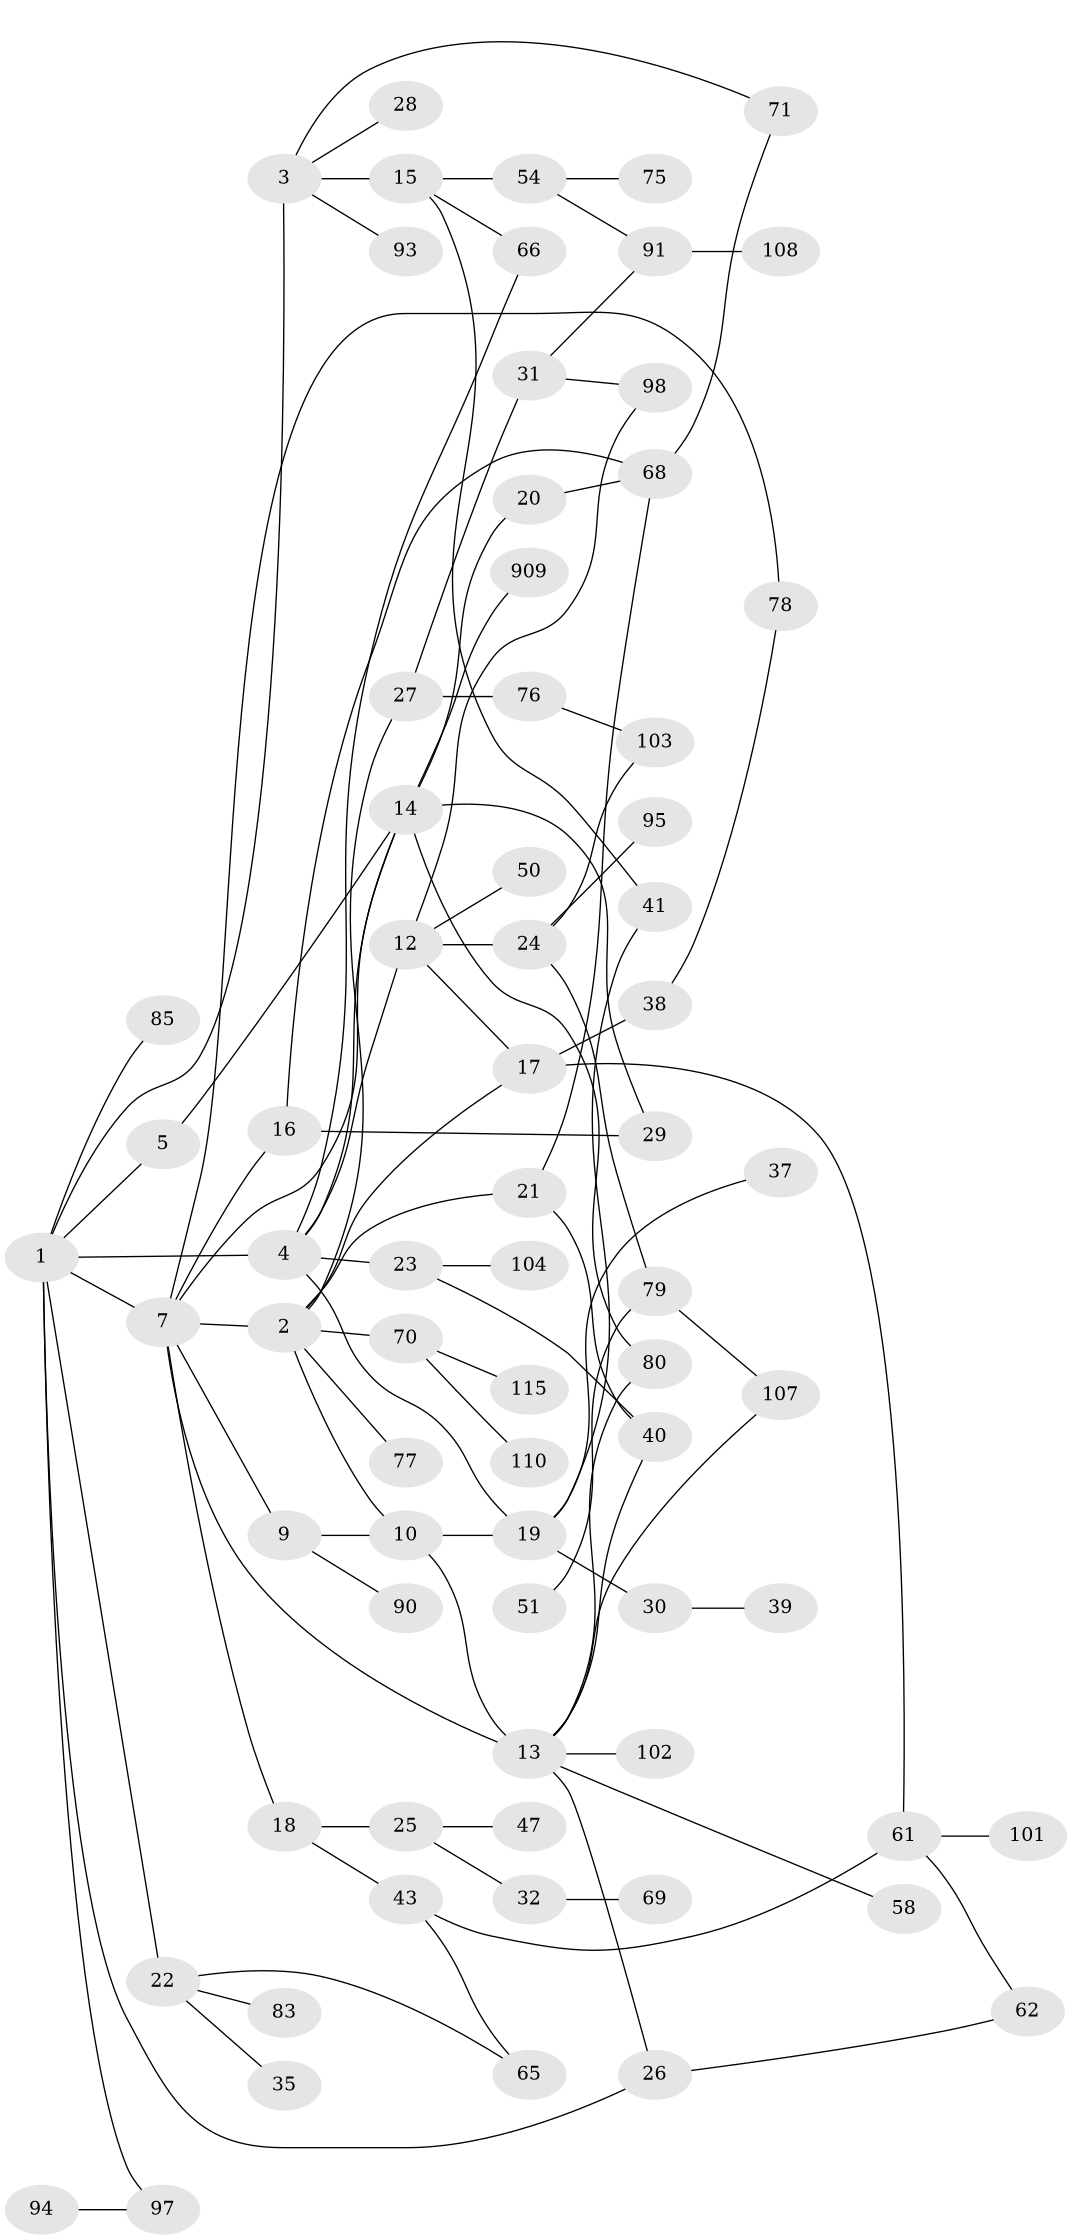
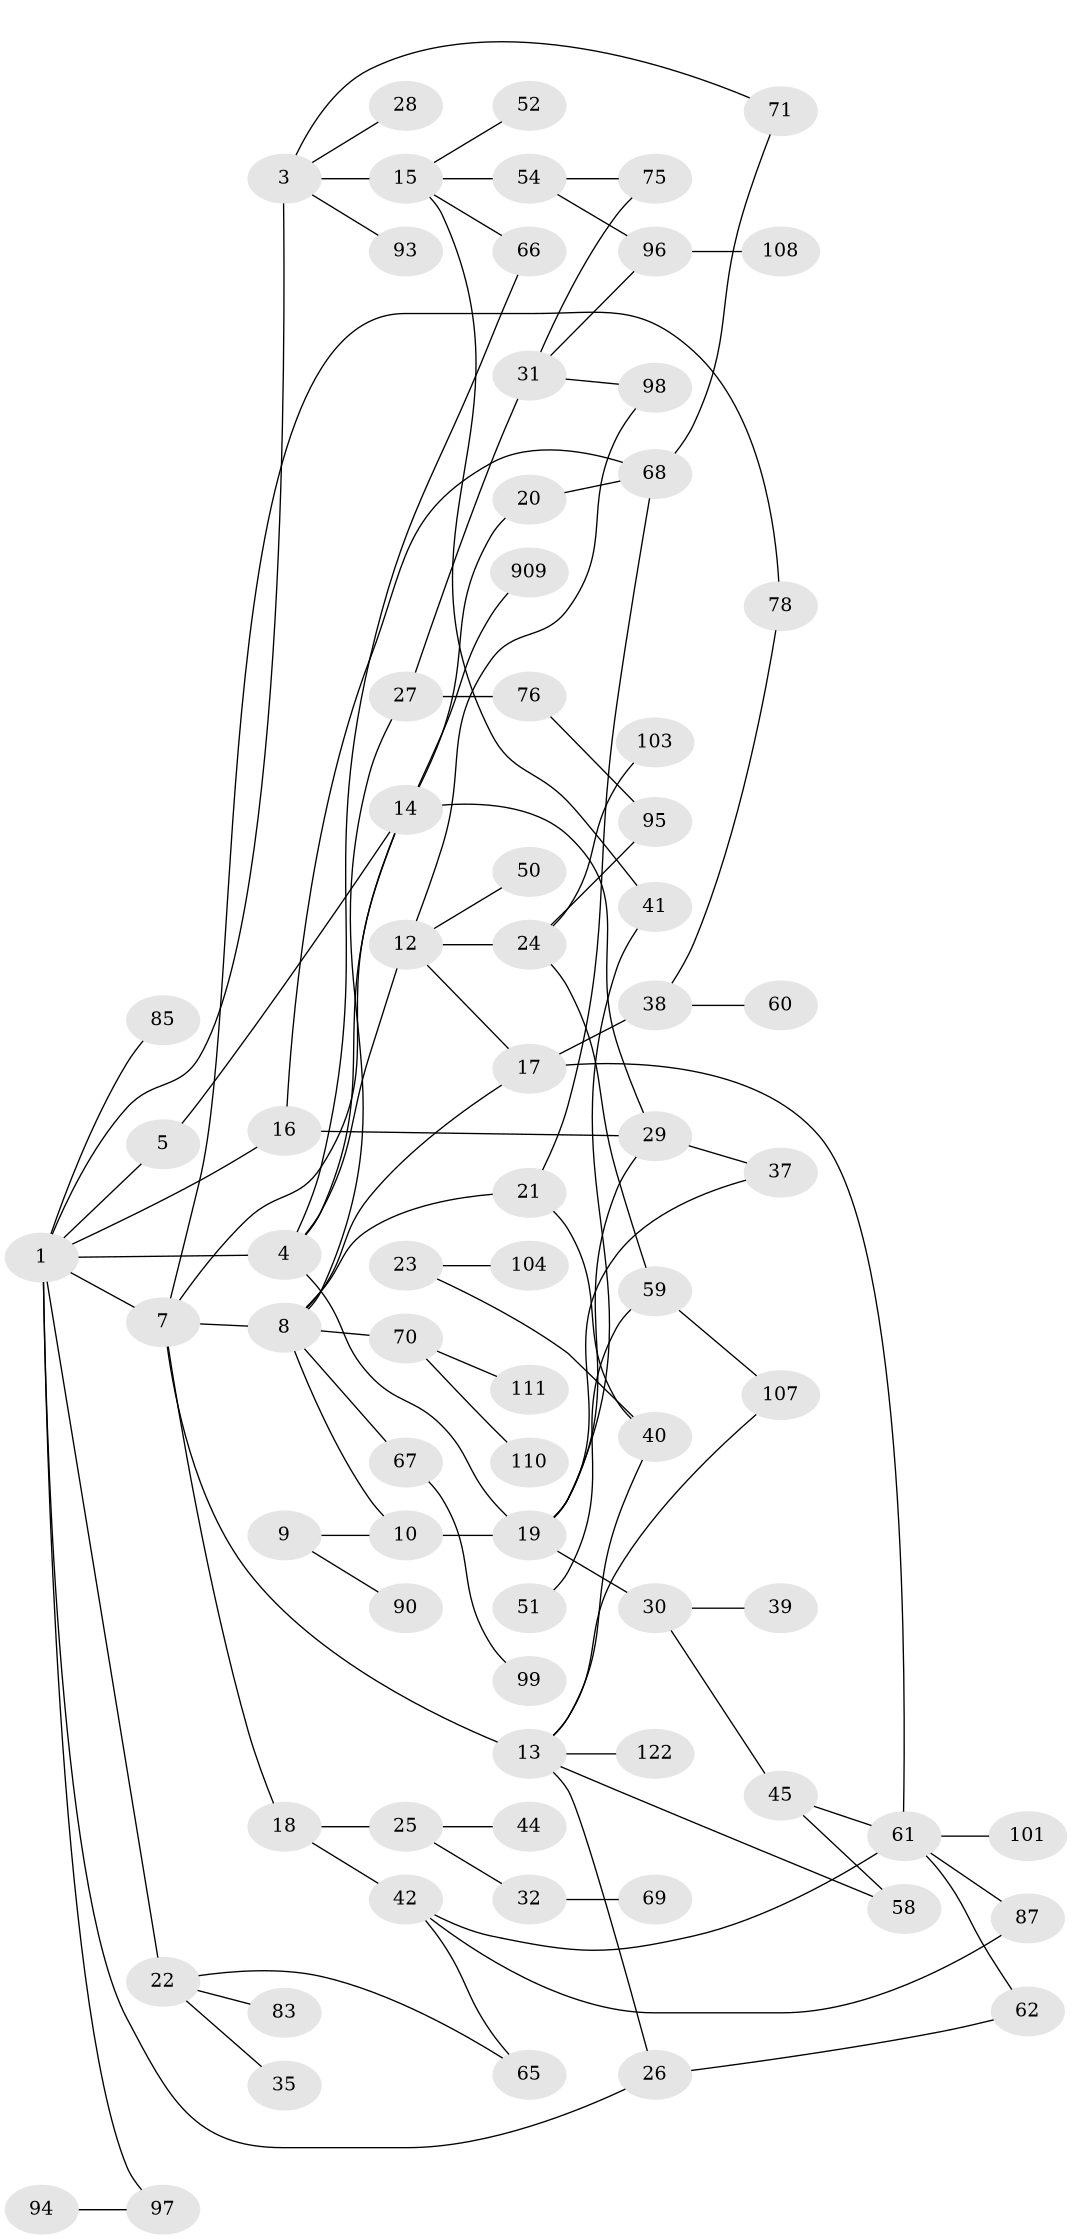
node "52": added
node "91": label "91" -> "96"
edge "75" -- "31": added
edge "76" -- "103": now "76" -- "95"
node "60": added
edge "29" -- "37": added
edge "16" -- "7": now "16" -- "1"
edge "4" -- "23": removed
edge "29" -- "19": added
node "79": label "79" -> "59"
node "2": label "2" -> "8"
node "80": removed
node "115": label "115" -> "111"
edge "7" -- "9": removed
node "77": label "77" -> "67"
edge "10" -- "13": removed
node "99": added
node "102": label "102" -> "122"
node "45": added
node "47": label "47" -> "44"
node "43": label "43" -> "42"
node "87": added
